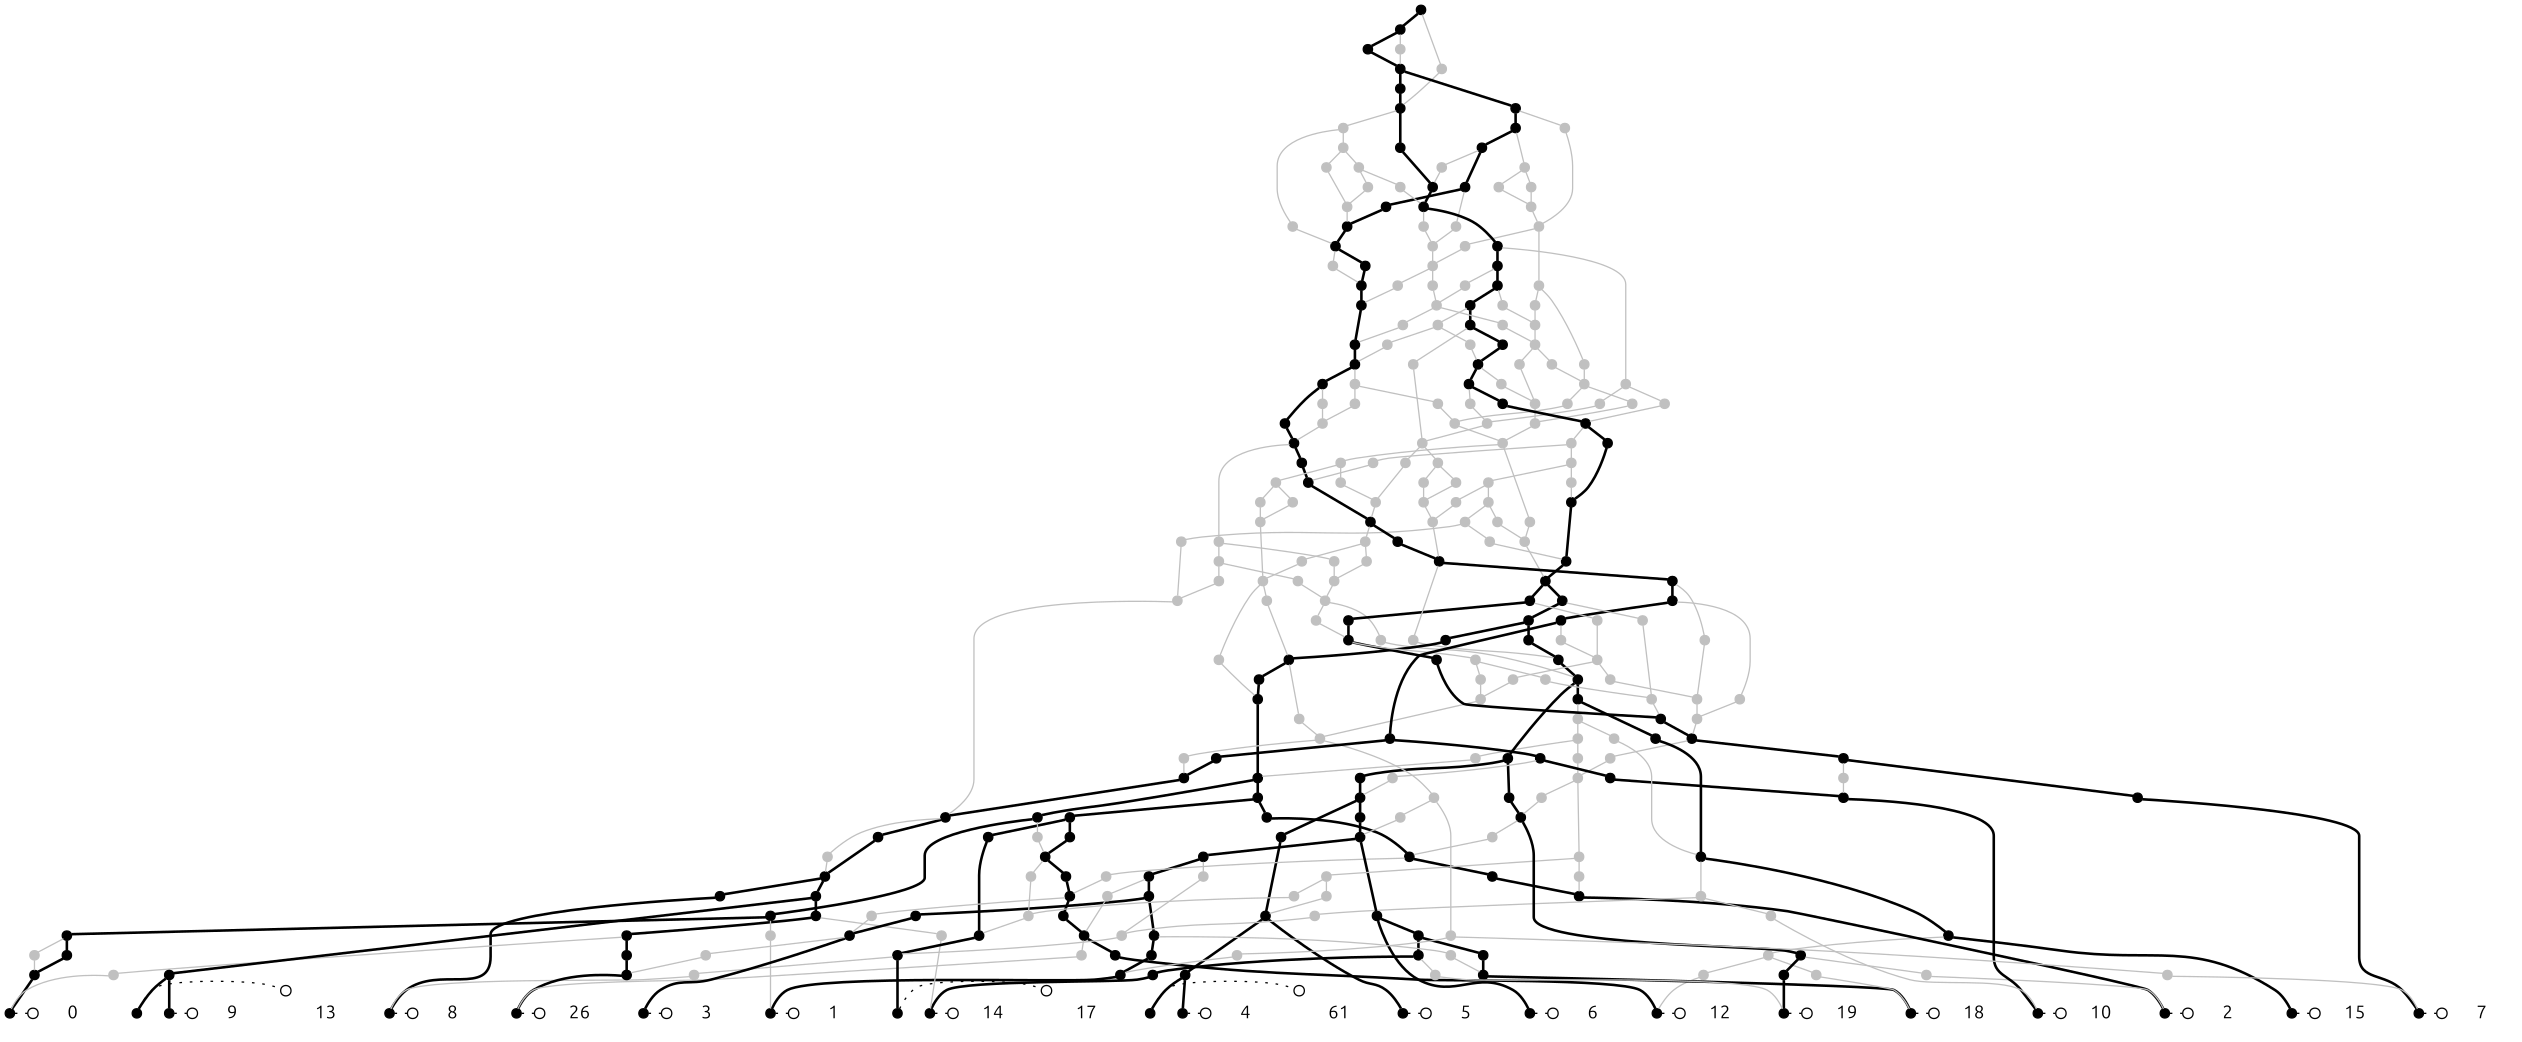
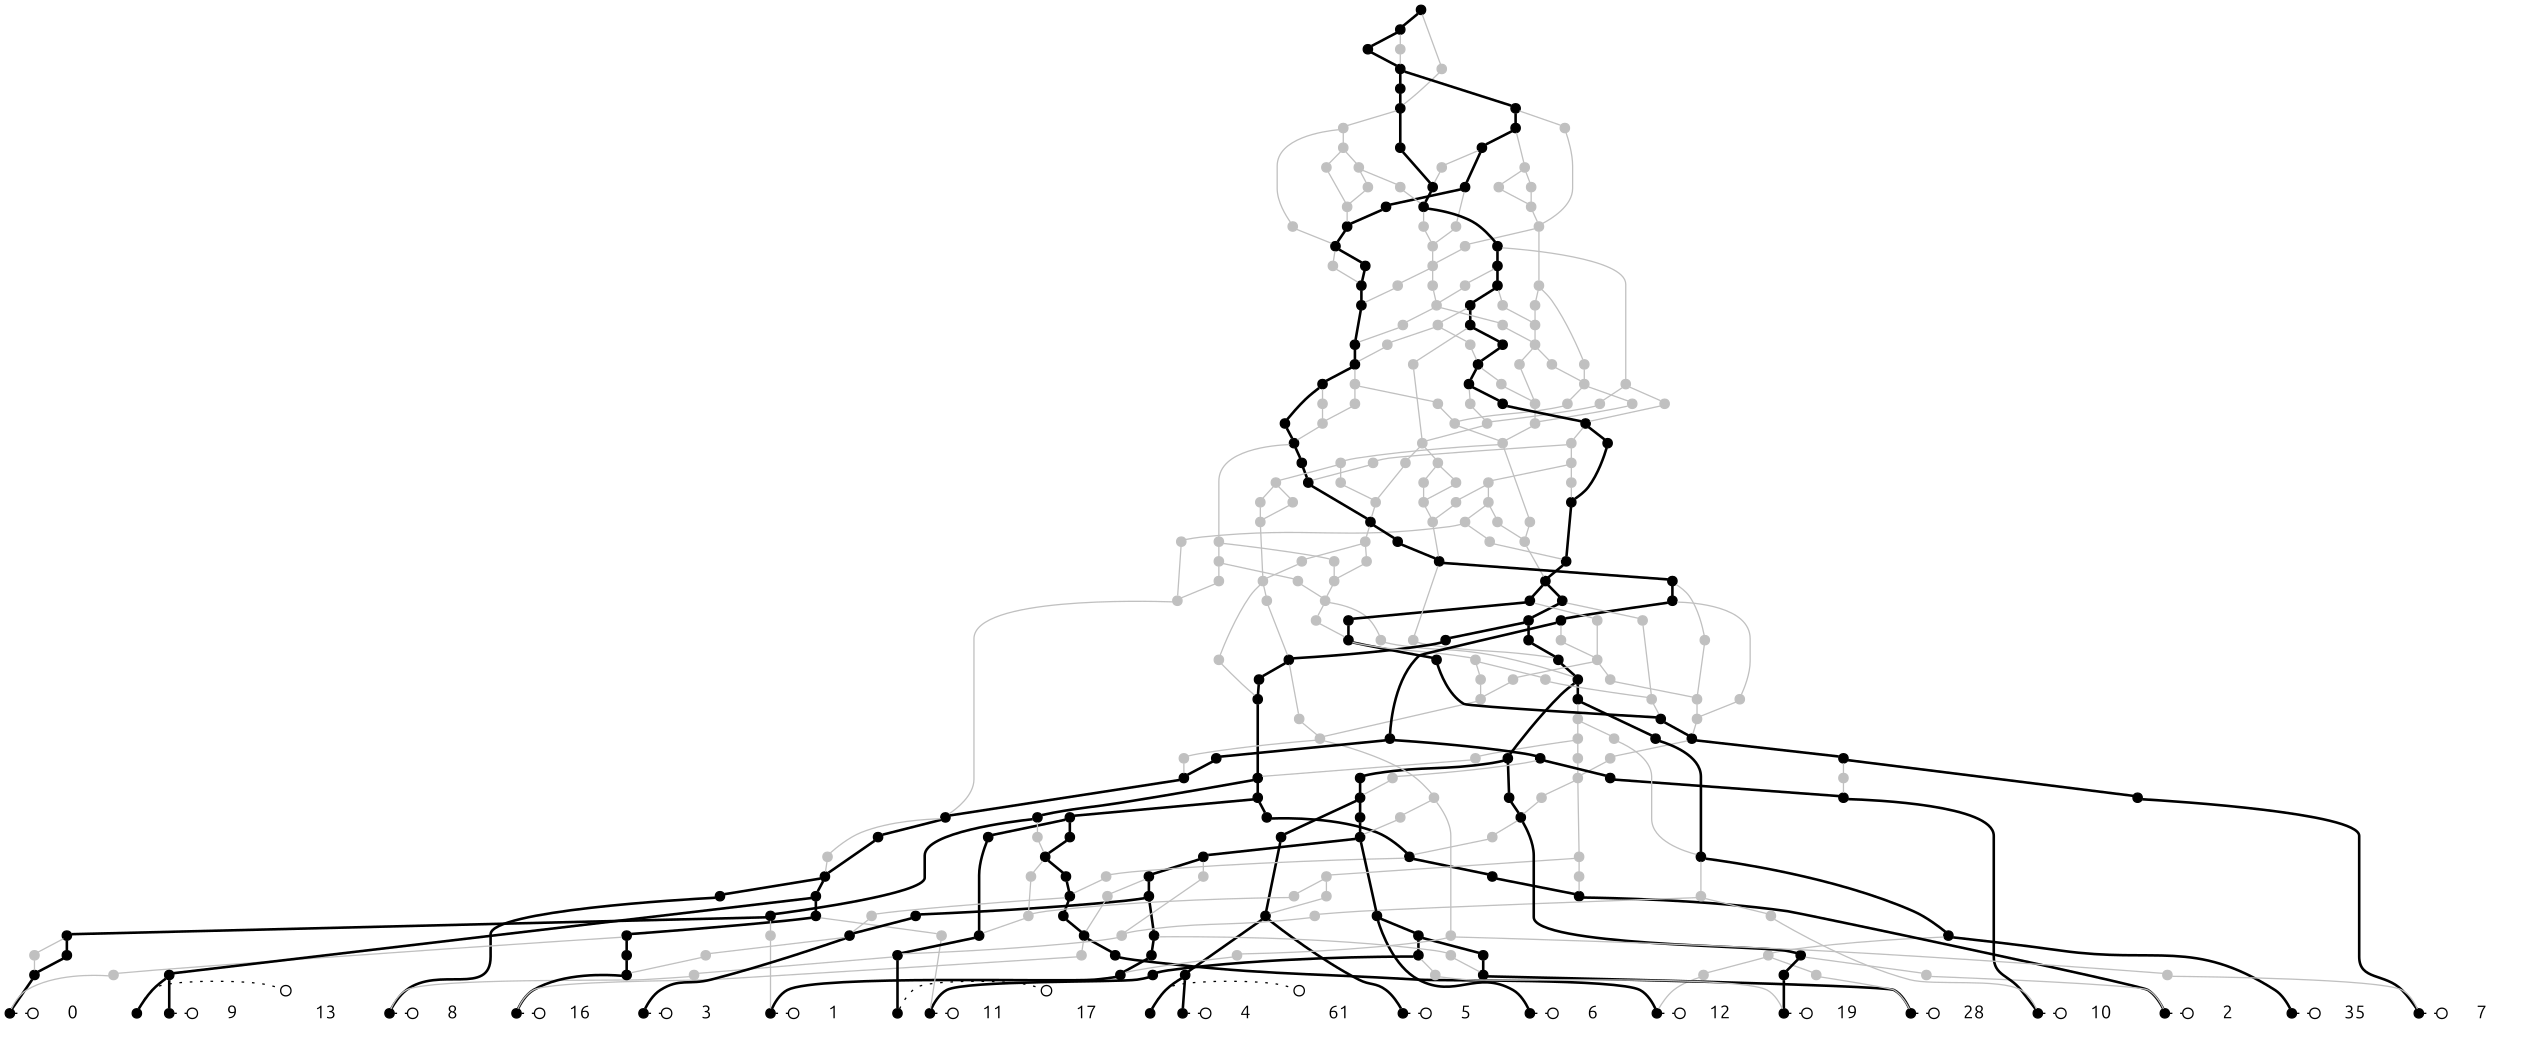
node "26": label "26" -> "16"
node "14": label "14" -> "11"
node "18": label "18" -> "28"
node "15": label "15" -> "35"
